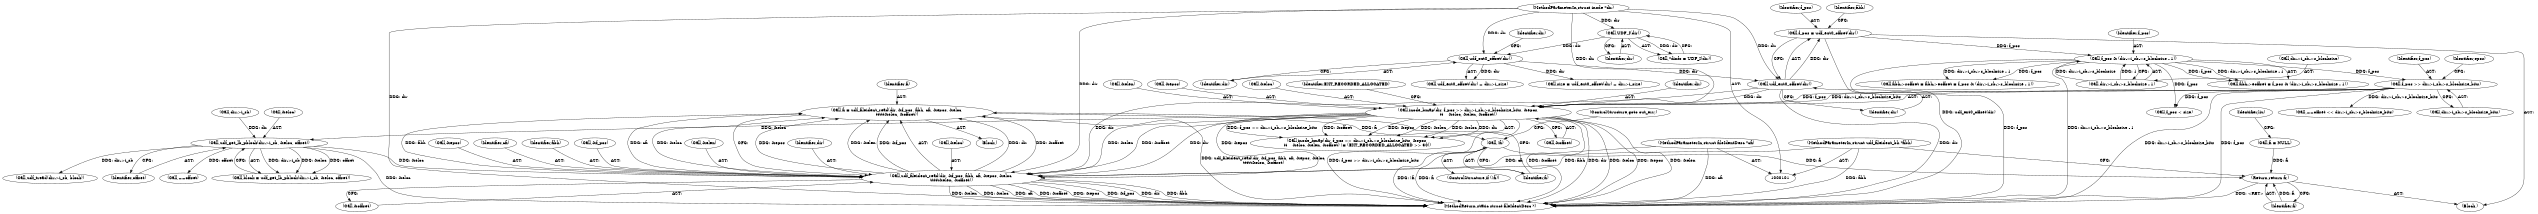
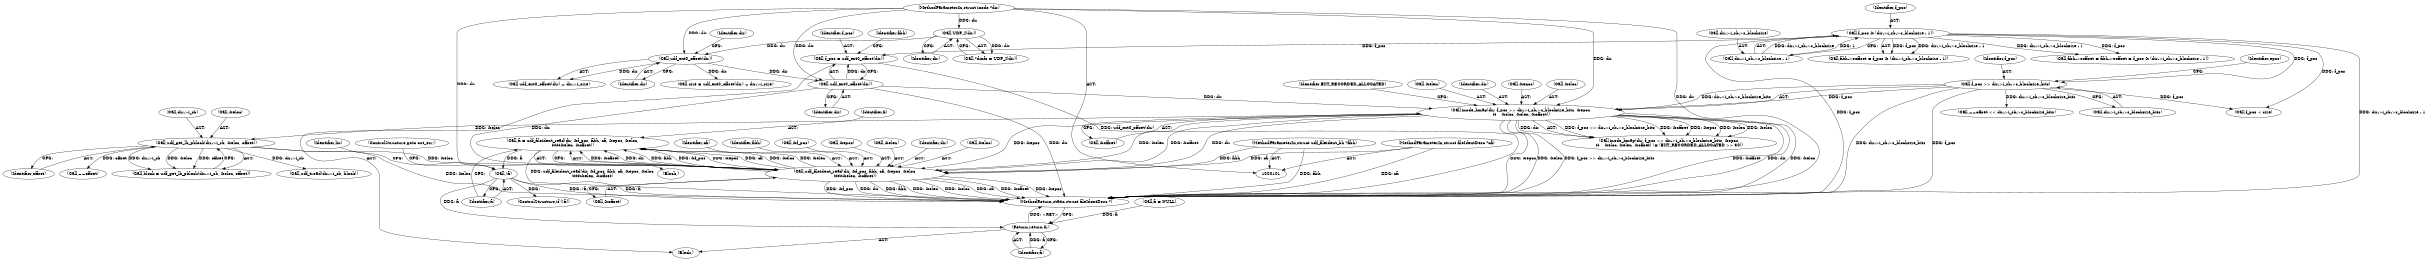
edge "(Call,f_pos = udf_ext0_offset(dir))" -> "(Call,f_pos & (dir->i_sb->s_blocksize - 1))": reversed
edge "(Identifier,liu)" -> "(Call,fi = NULL)": now "(Identifier,liu)" -> "(Call,!fi)"
edge "(Call,dir->i_sb)" -> "(Call,udf_get_lb_pblock(dir->i_sb, &eloc, offset))": label "DDG: dir" -> "AST: "
edge "(Call,!fi)" -> "(ControlStructure,if (!fi))": label "AST: " -> "DDG: "
edge "(MethodParameterIn,struct udf_fileident_bh *fibh)" -> "(Return,return fi;)": now "(MethodReturn,static struct fileIdentDesc *)" -> "(Return,return fi;)"
